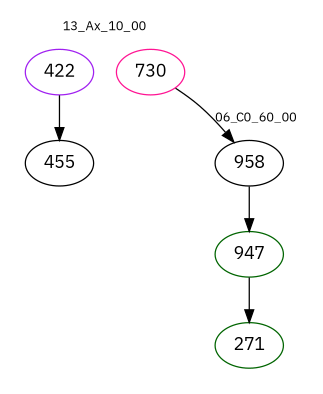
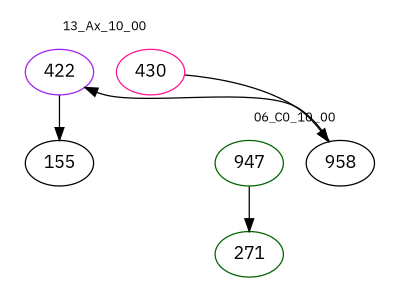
node "730": label "730" -> "430"
cluster "06_C0_60_00": label "06_C0_60_00" -> "06_C0_10_00"
node "455": label "455" -> "155"
edge "958" -> "947": now "958" -> "422"
